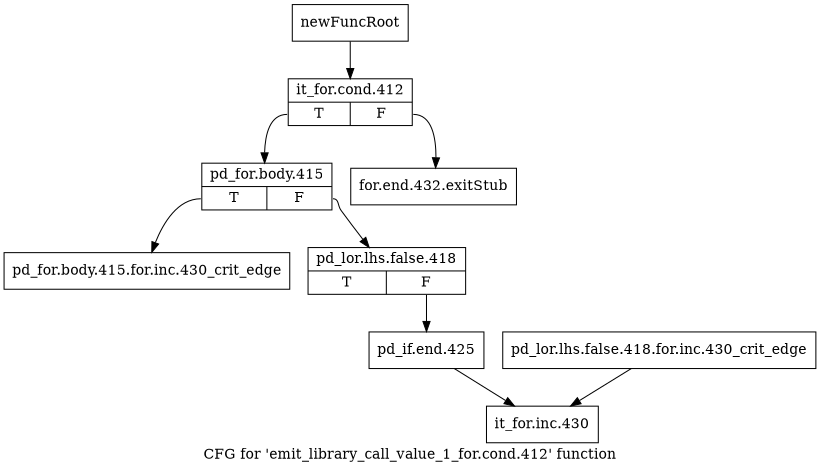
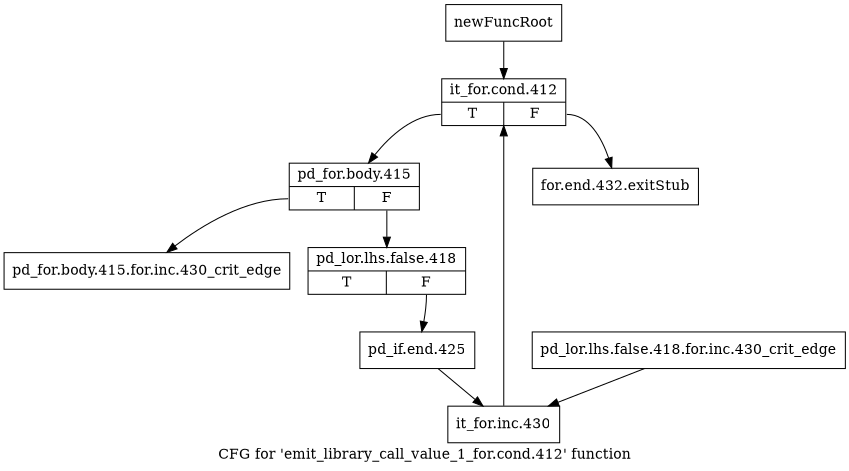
edge "it_for.inc.430" -> "it_for.cond.412": added
